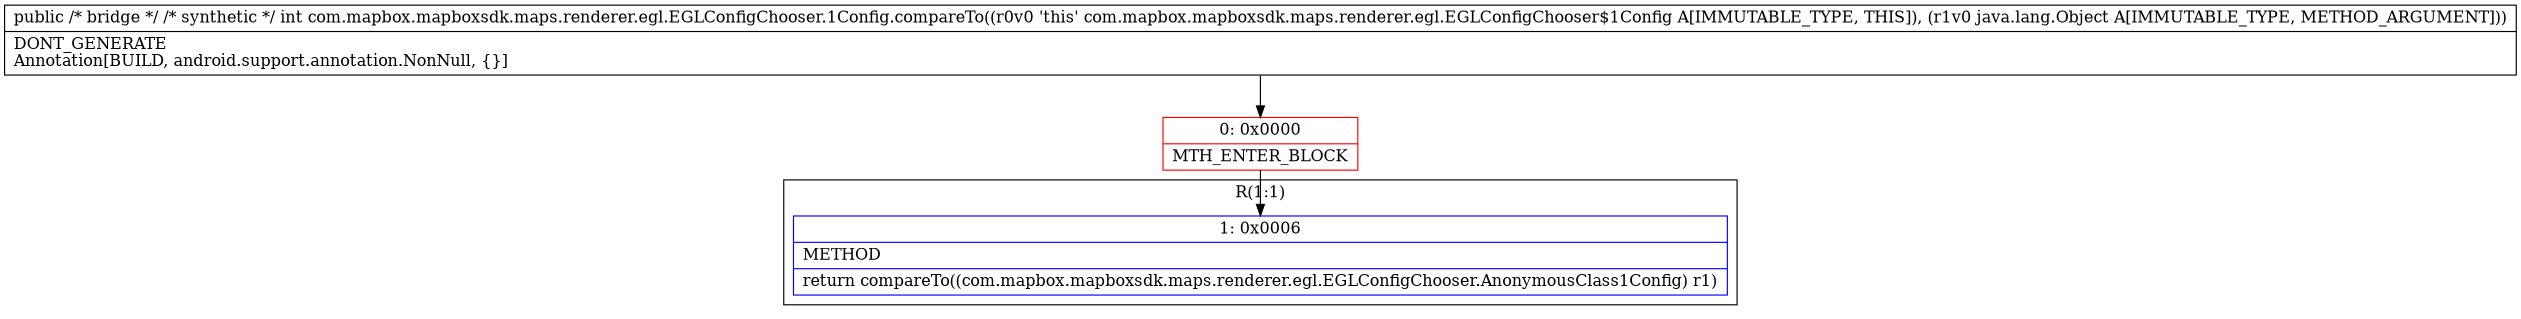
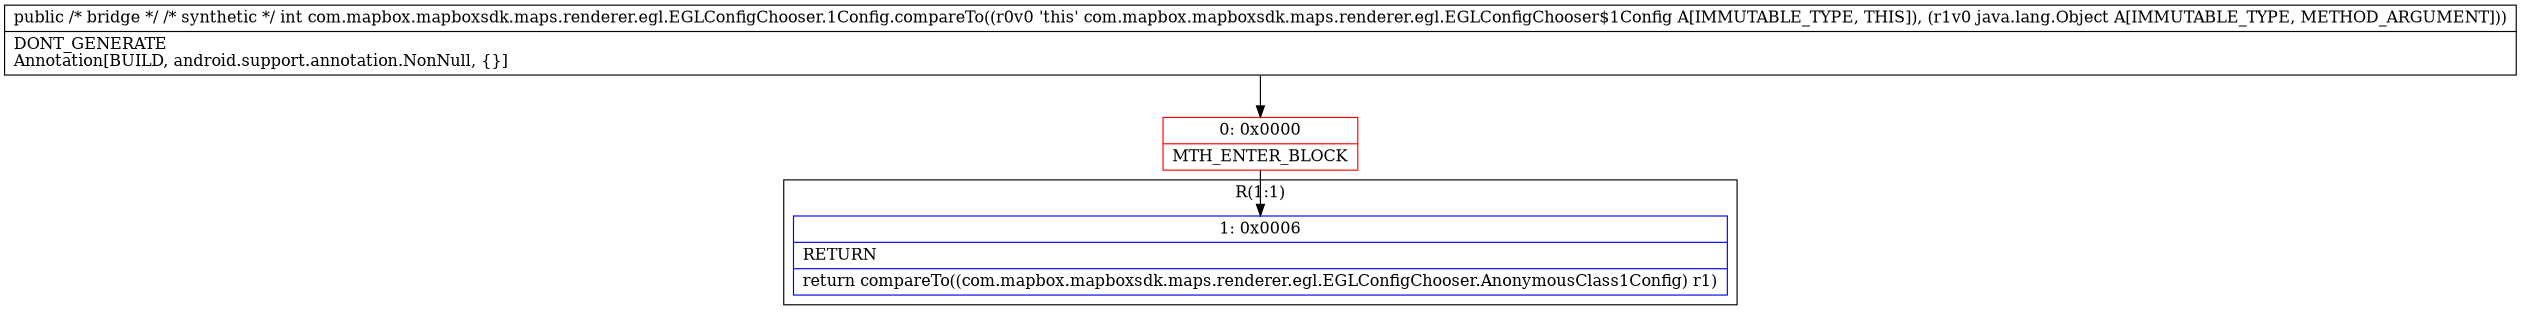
node "1: 0x0006": text "METHOD" -> "RETURN"
